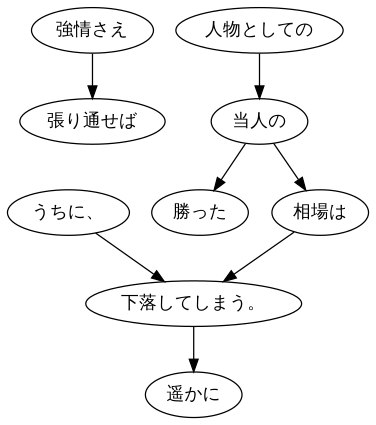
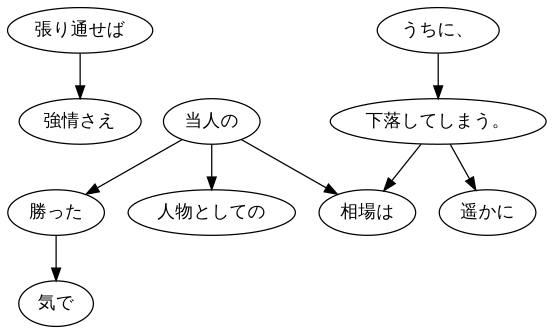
edge "強情さえ" -> "張り通せば": reversed
edge "人物としての" -> "当人の": reversed
edge "相場は" -> "下落してしまう。": reversed
node "気で": added
